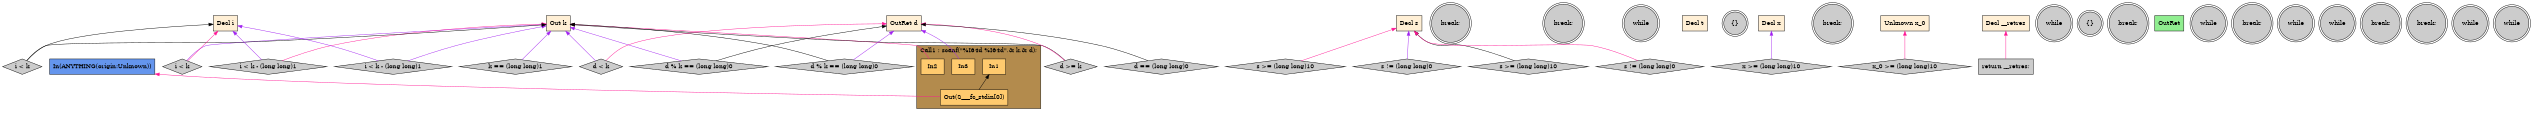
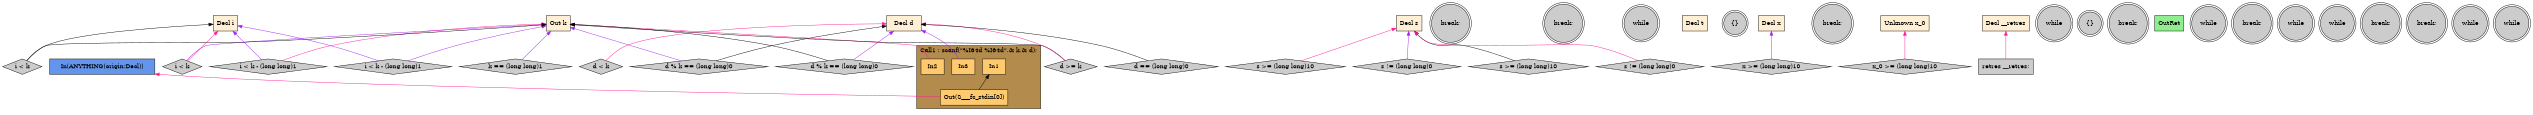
node "OutRet d": label "OutRet d" -> "Decl d"
edge "d < k" -> "Out k": removed
node "In(ANYTHING(origin:Unknown))": label "In(ANYTHING(origin:Unknown))" -> "In(ANYTHING(origin:Decl))"
node "return __retres;": label "return __retres;" -> "retres __retres;"
